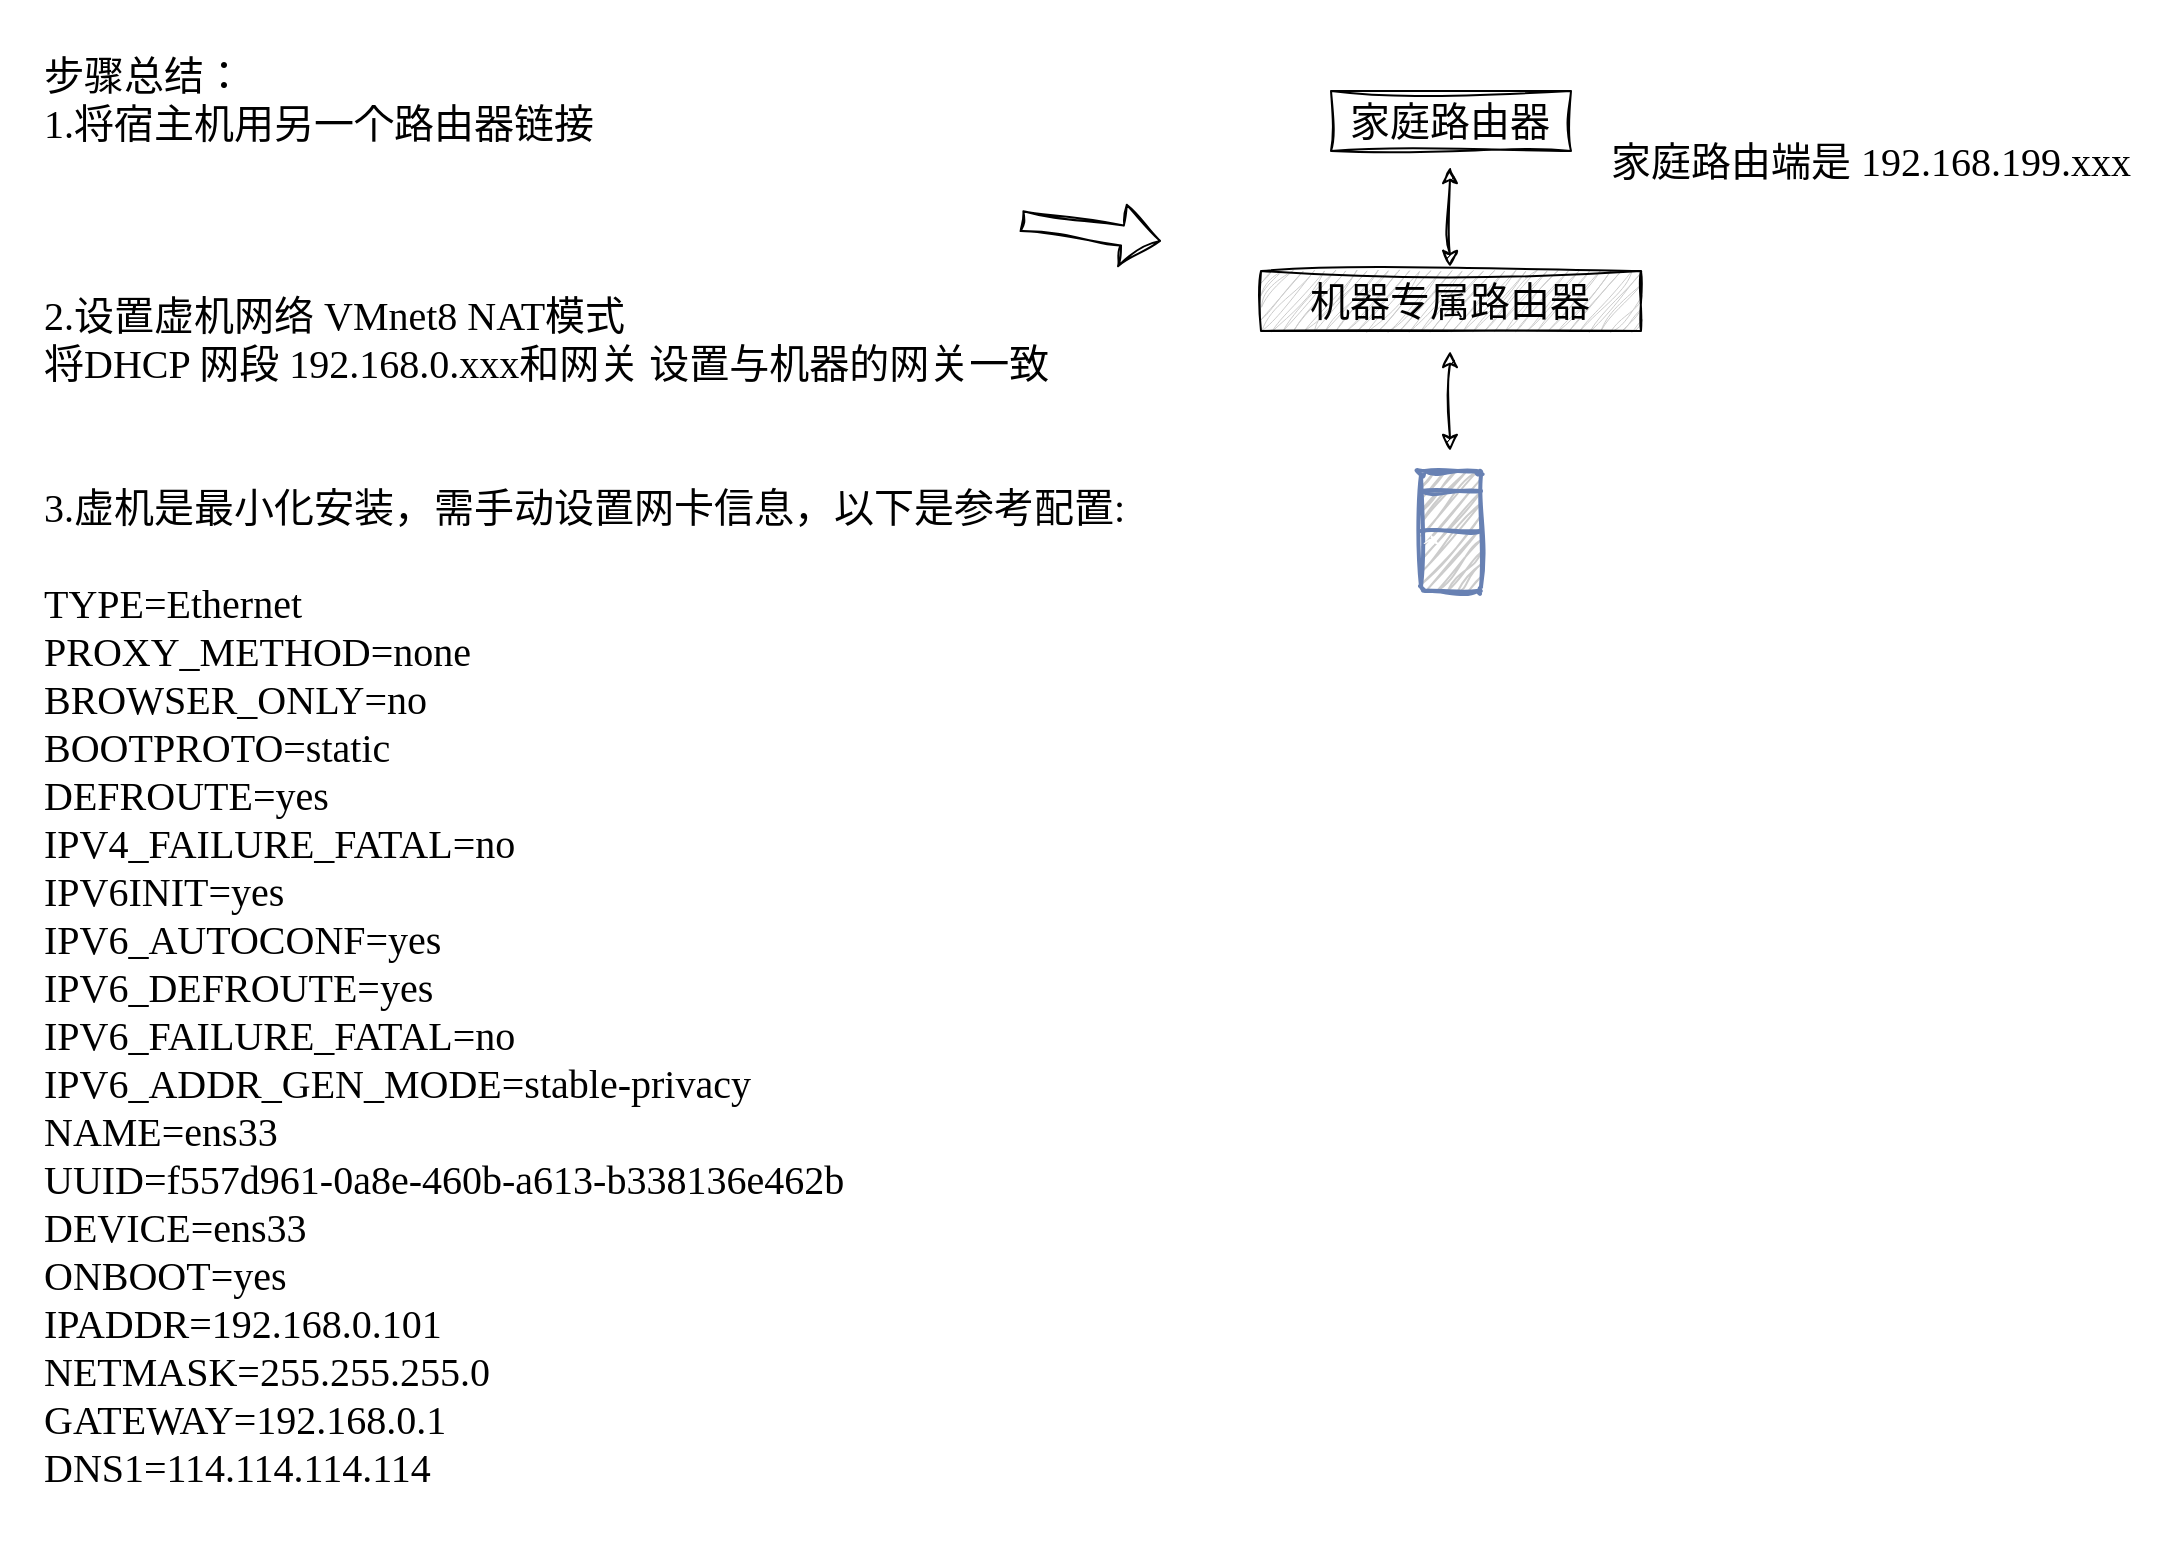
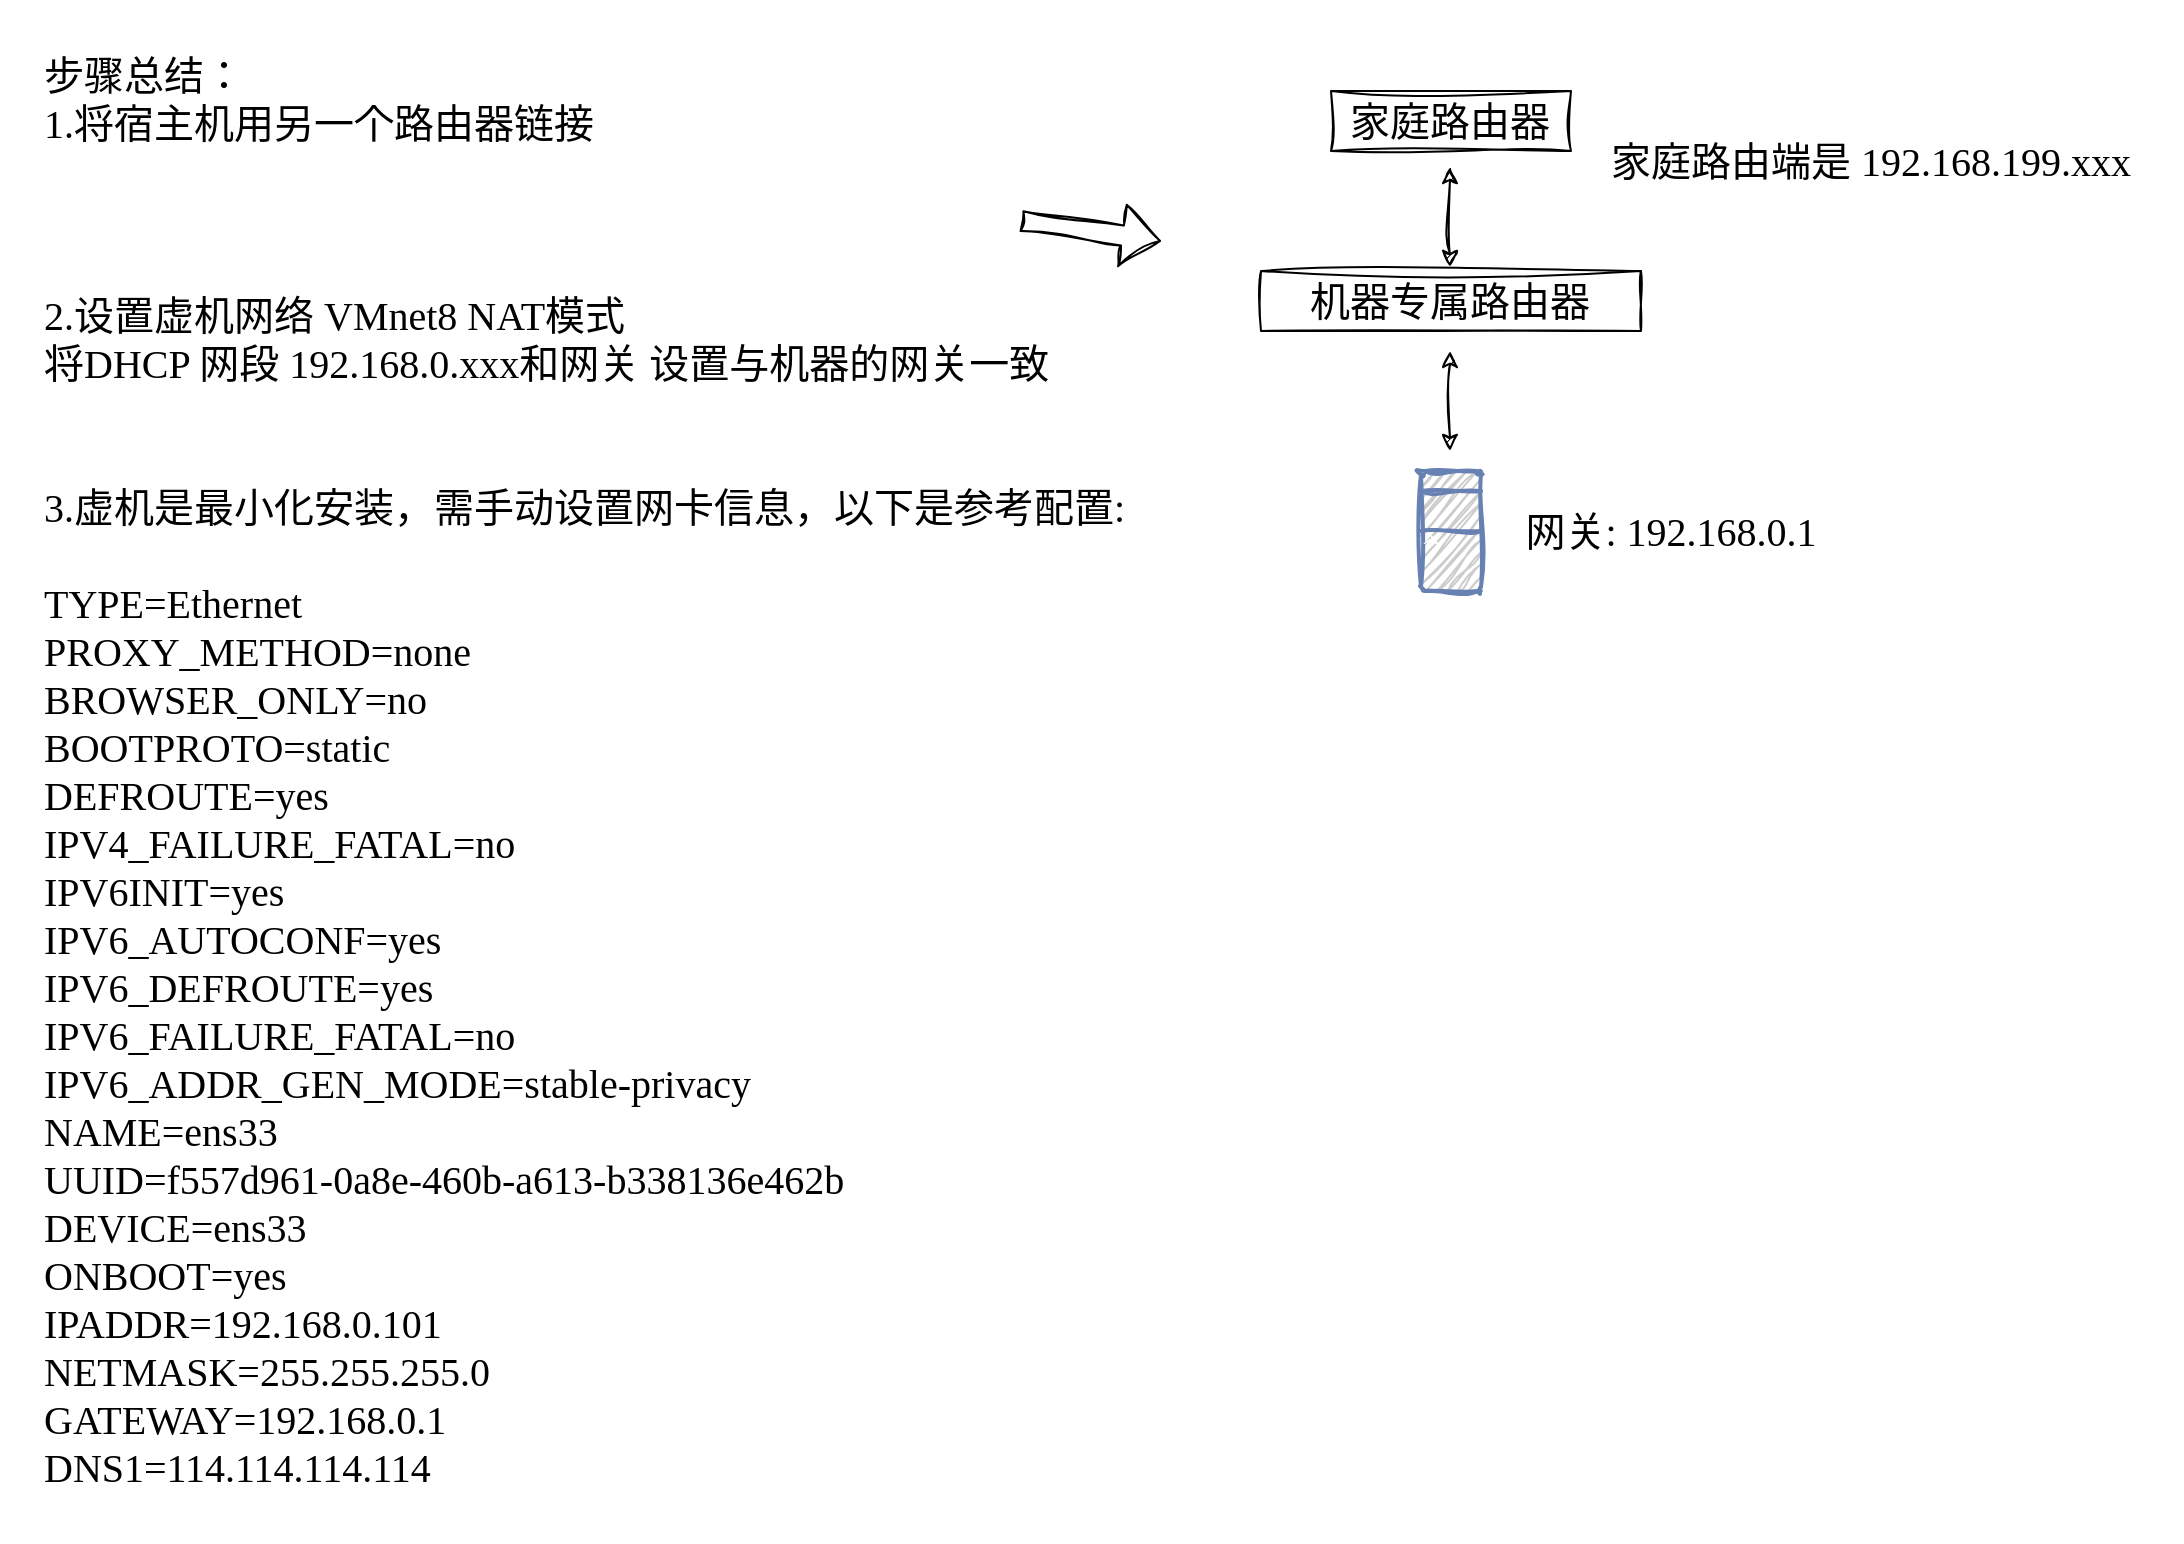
node "机器专属路由器": fillcolor #cccccc -> #ffffff
node "网关: 192.168.0.1": added
